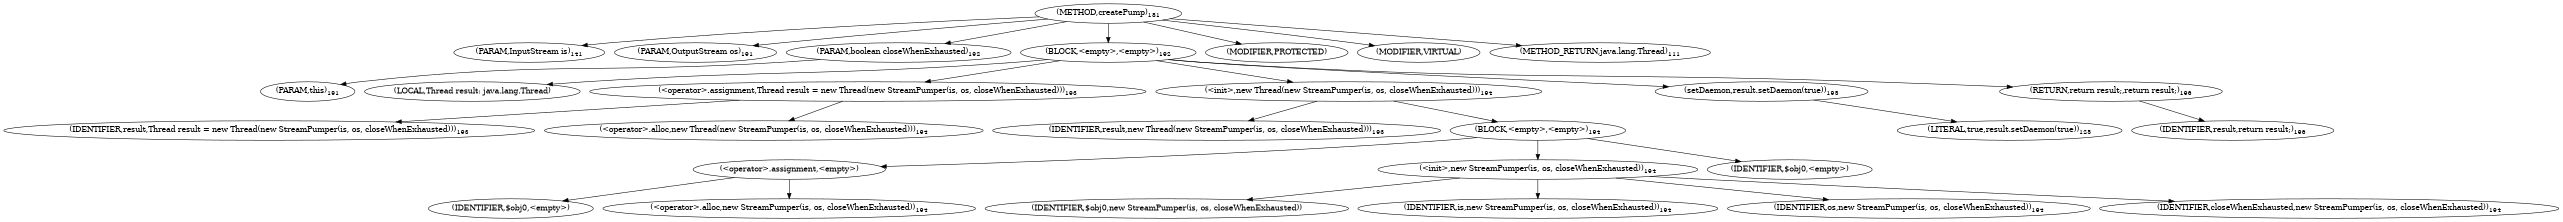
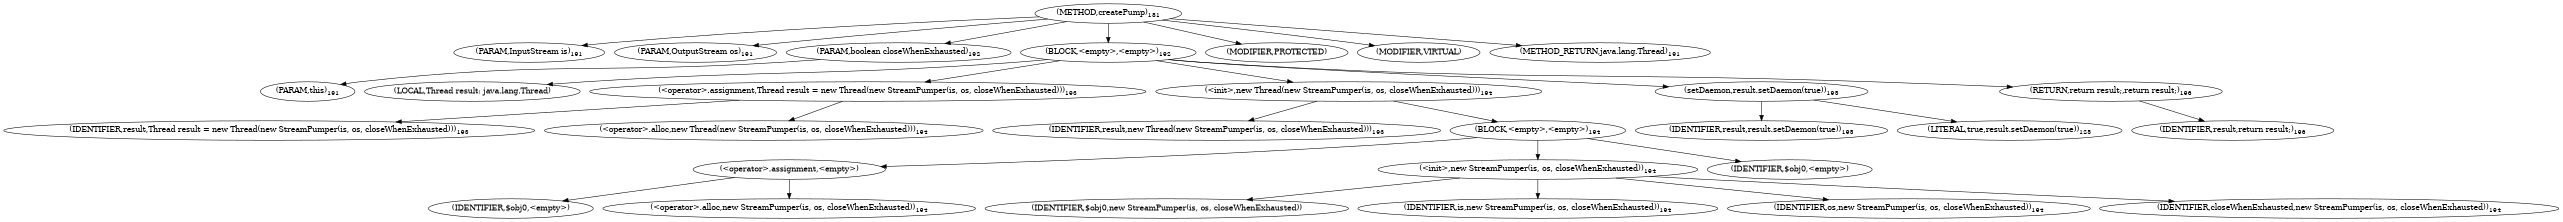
node "(PARAM,InputStream is)": text "141" -> "191"
node "(METHOD_RETURN,java.lang.Thread)": text "111" -> "191"
node "(IDENTIFIER,result,result.setDaemon(true))": added
